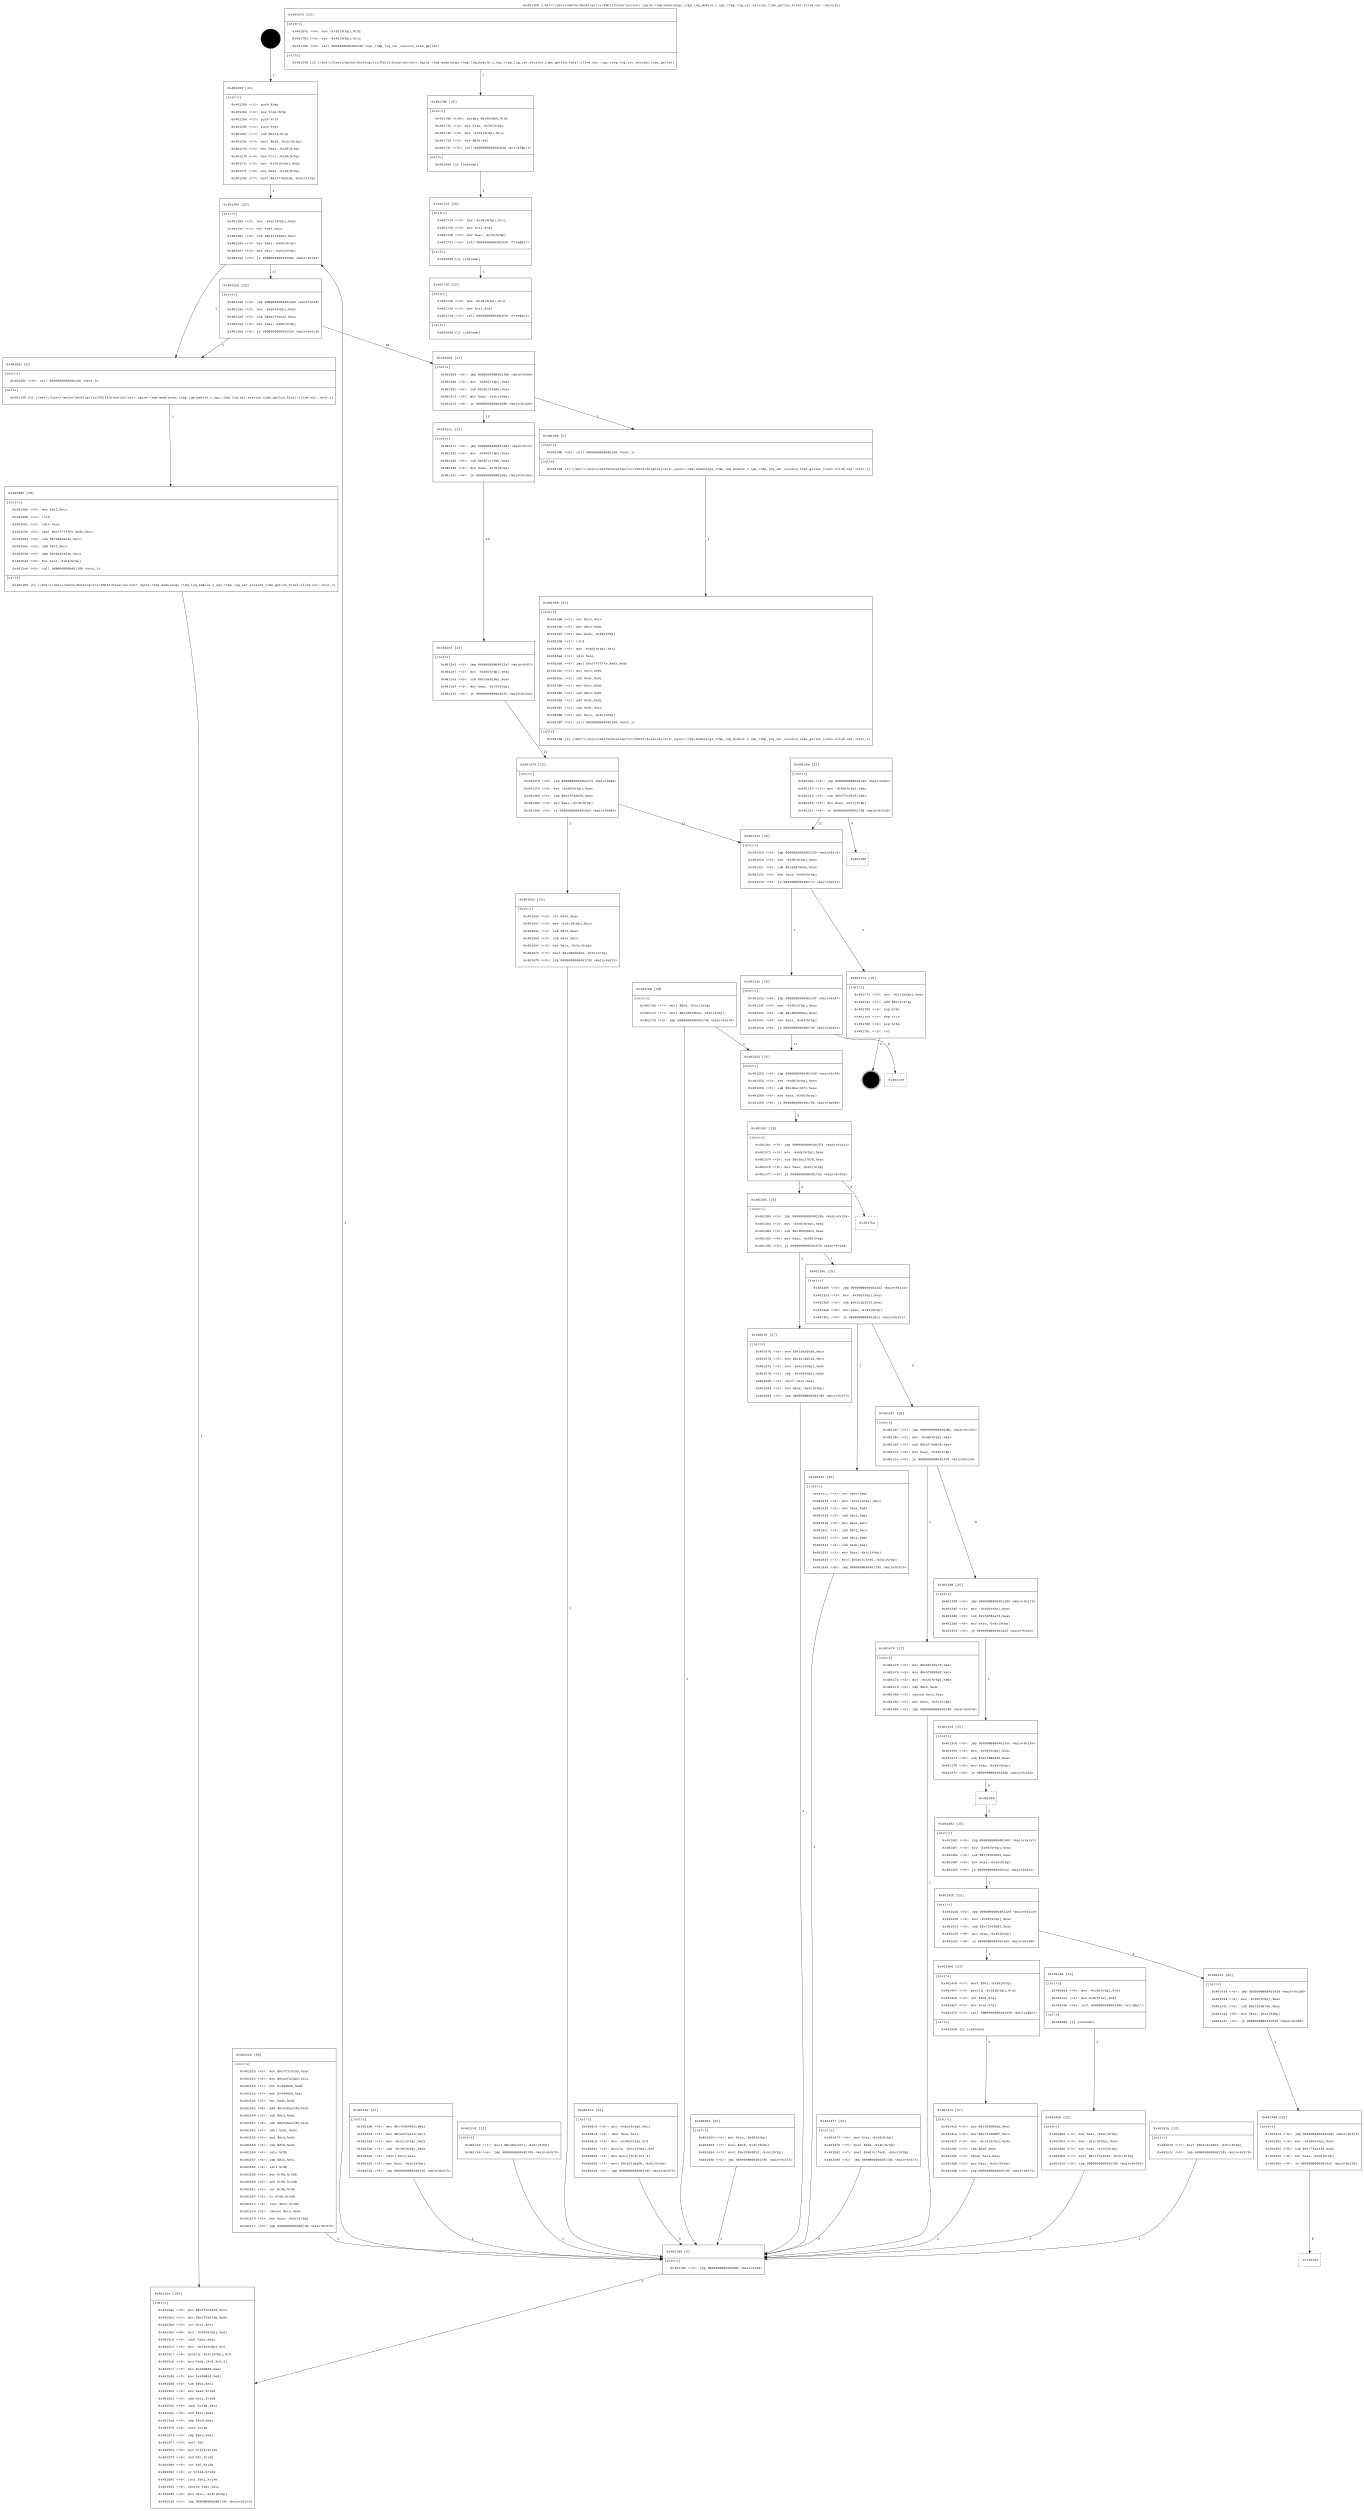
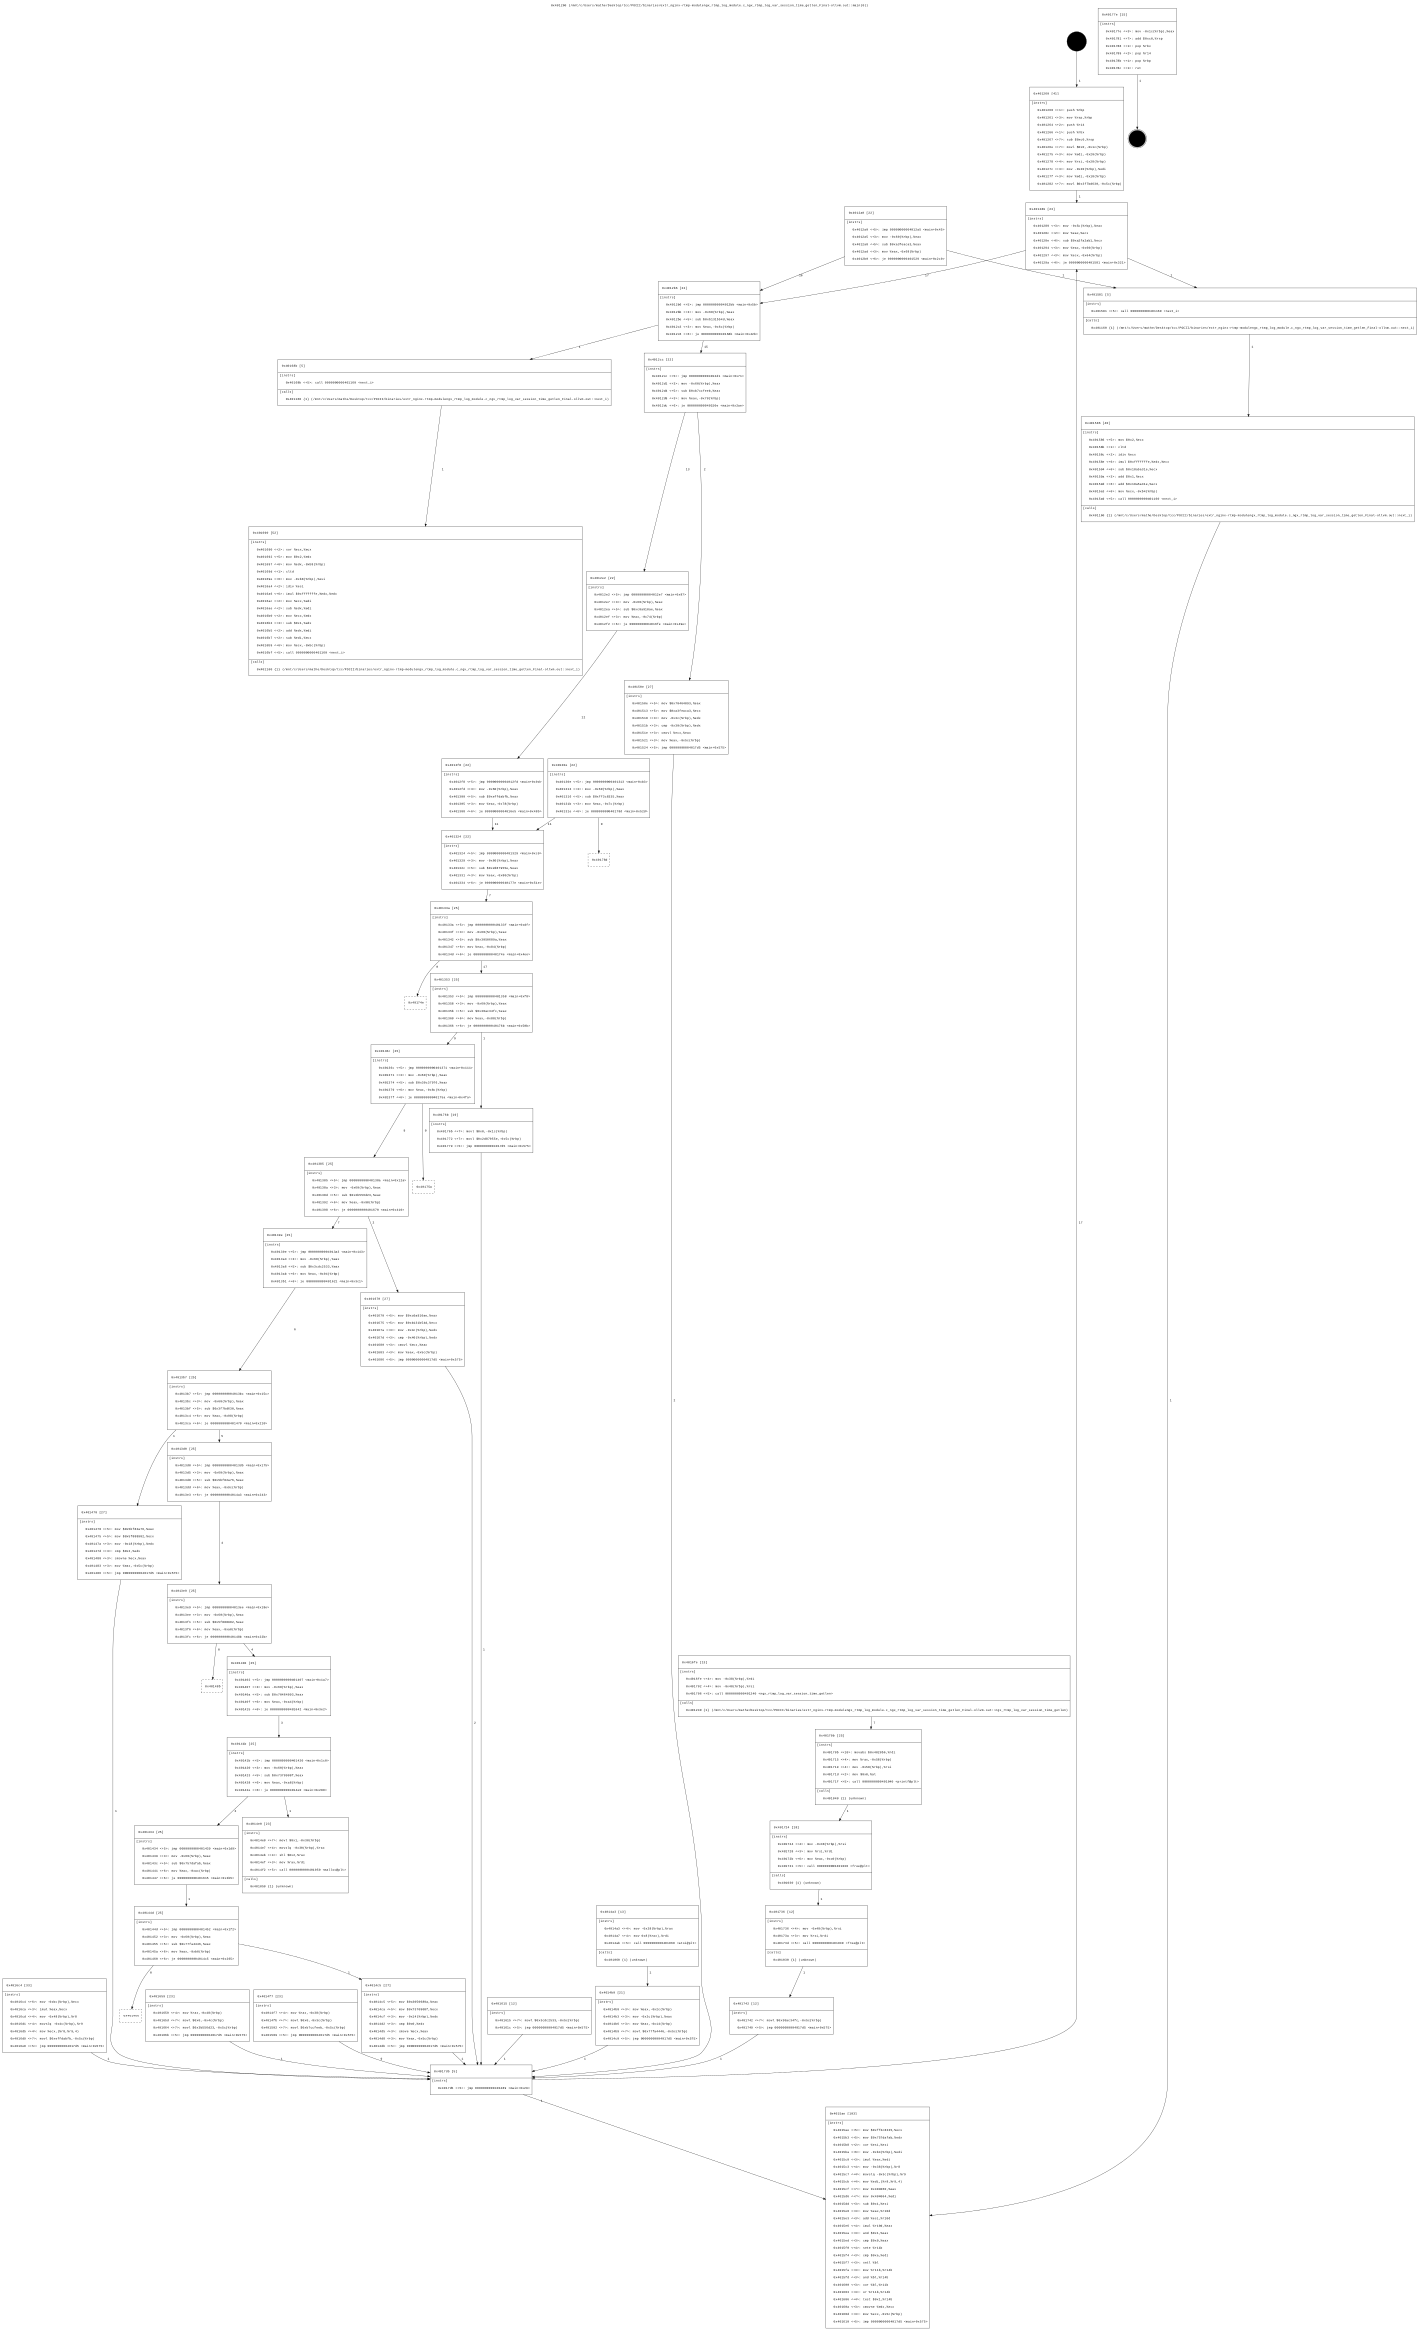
edge "0x401289 [23]" -> "0x4012a0 [22]": now "0x401289 [23]" -> "0x4012b6 [22]"
edge "0x4012cc [22]" -> "0x40150e [27]": added, label "2"
edge "0x401324 [22]" -> "0x40177e [15]": removed, label "1"
node "0x4016e5 [25]": removed
edge "0x40176b [19]" -> "0x401353 [25]": reversed
edge "0x4017d5 [5]" -> "0x401289 [23]": label " 3" -> " 17"
node "0x401621 [33]": removed
edge "0x40148b" -> "0x401402 [25]": now "0x4013e9 [25]" -> "0x401402 [25]"
edge "0x401736 [12]" -> "0x401742 [12]": added, label "1"
edge "0x4014e0 [23]" -> "0x4014c5 [27]": now "0x40144d [25]" -> "0x4014c5 [27]"
node "0x401529 [88]": removed
